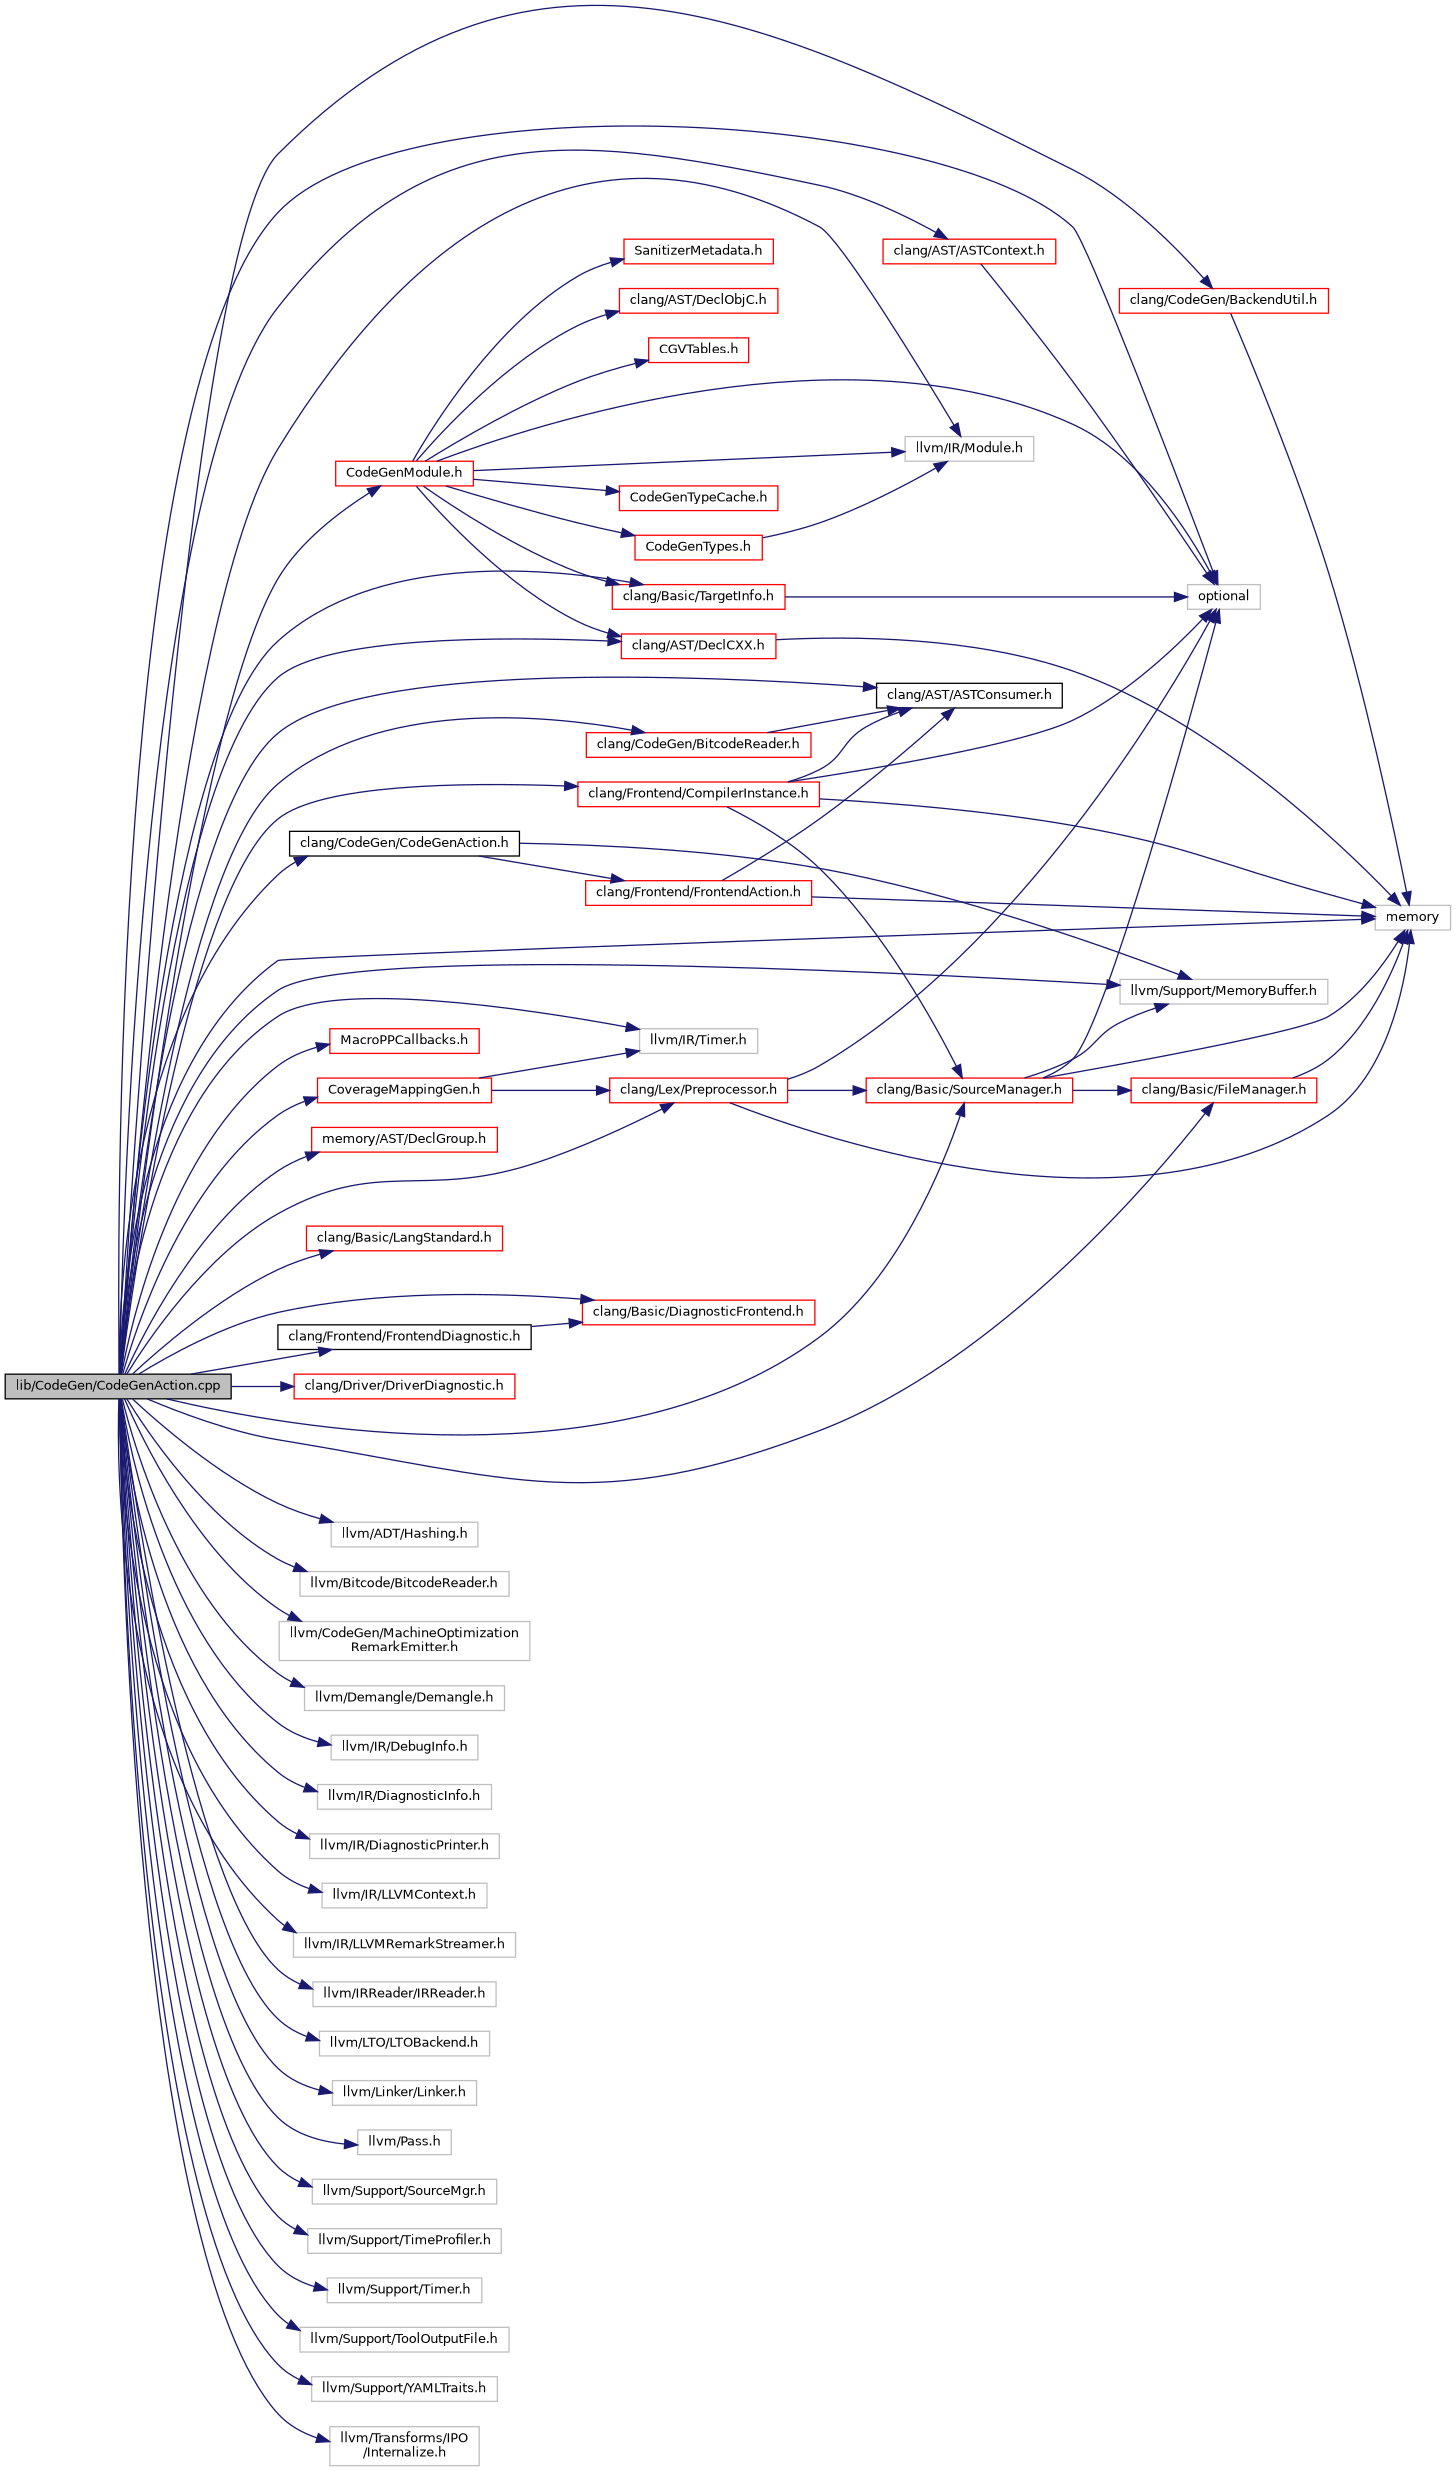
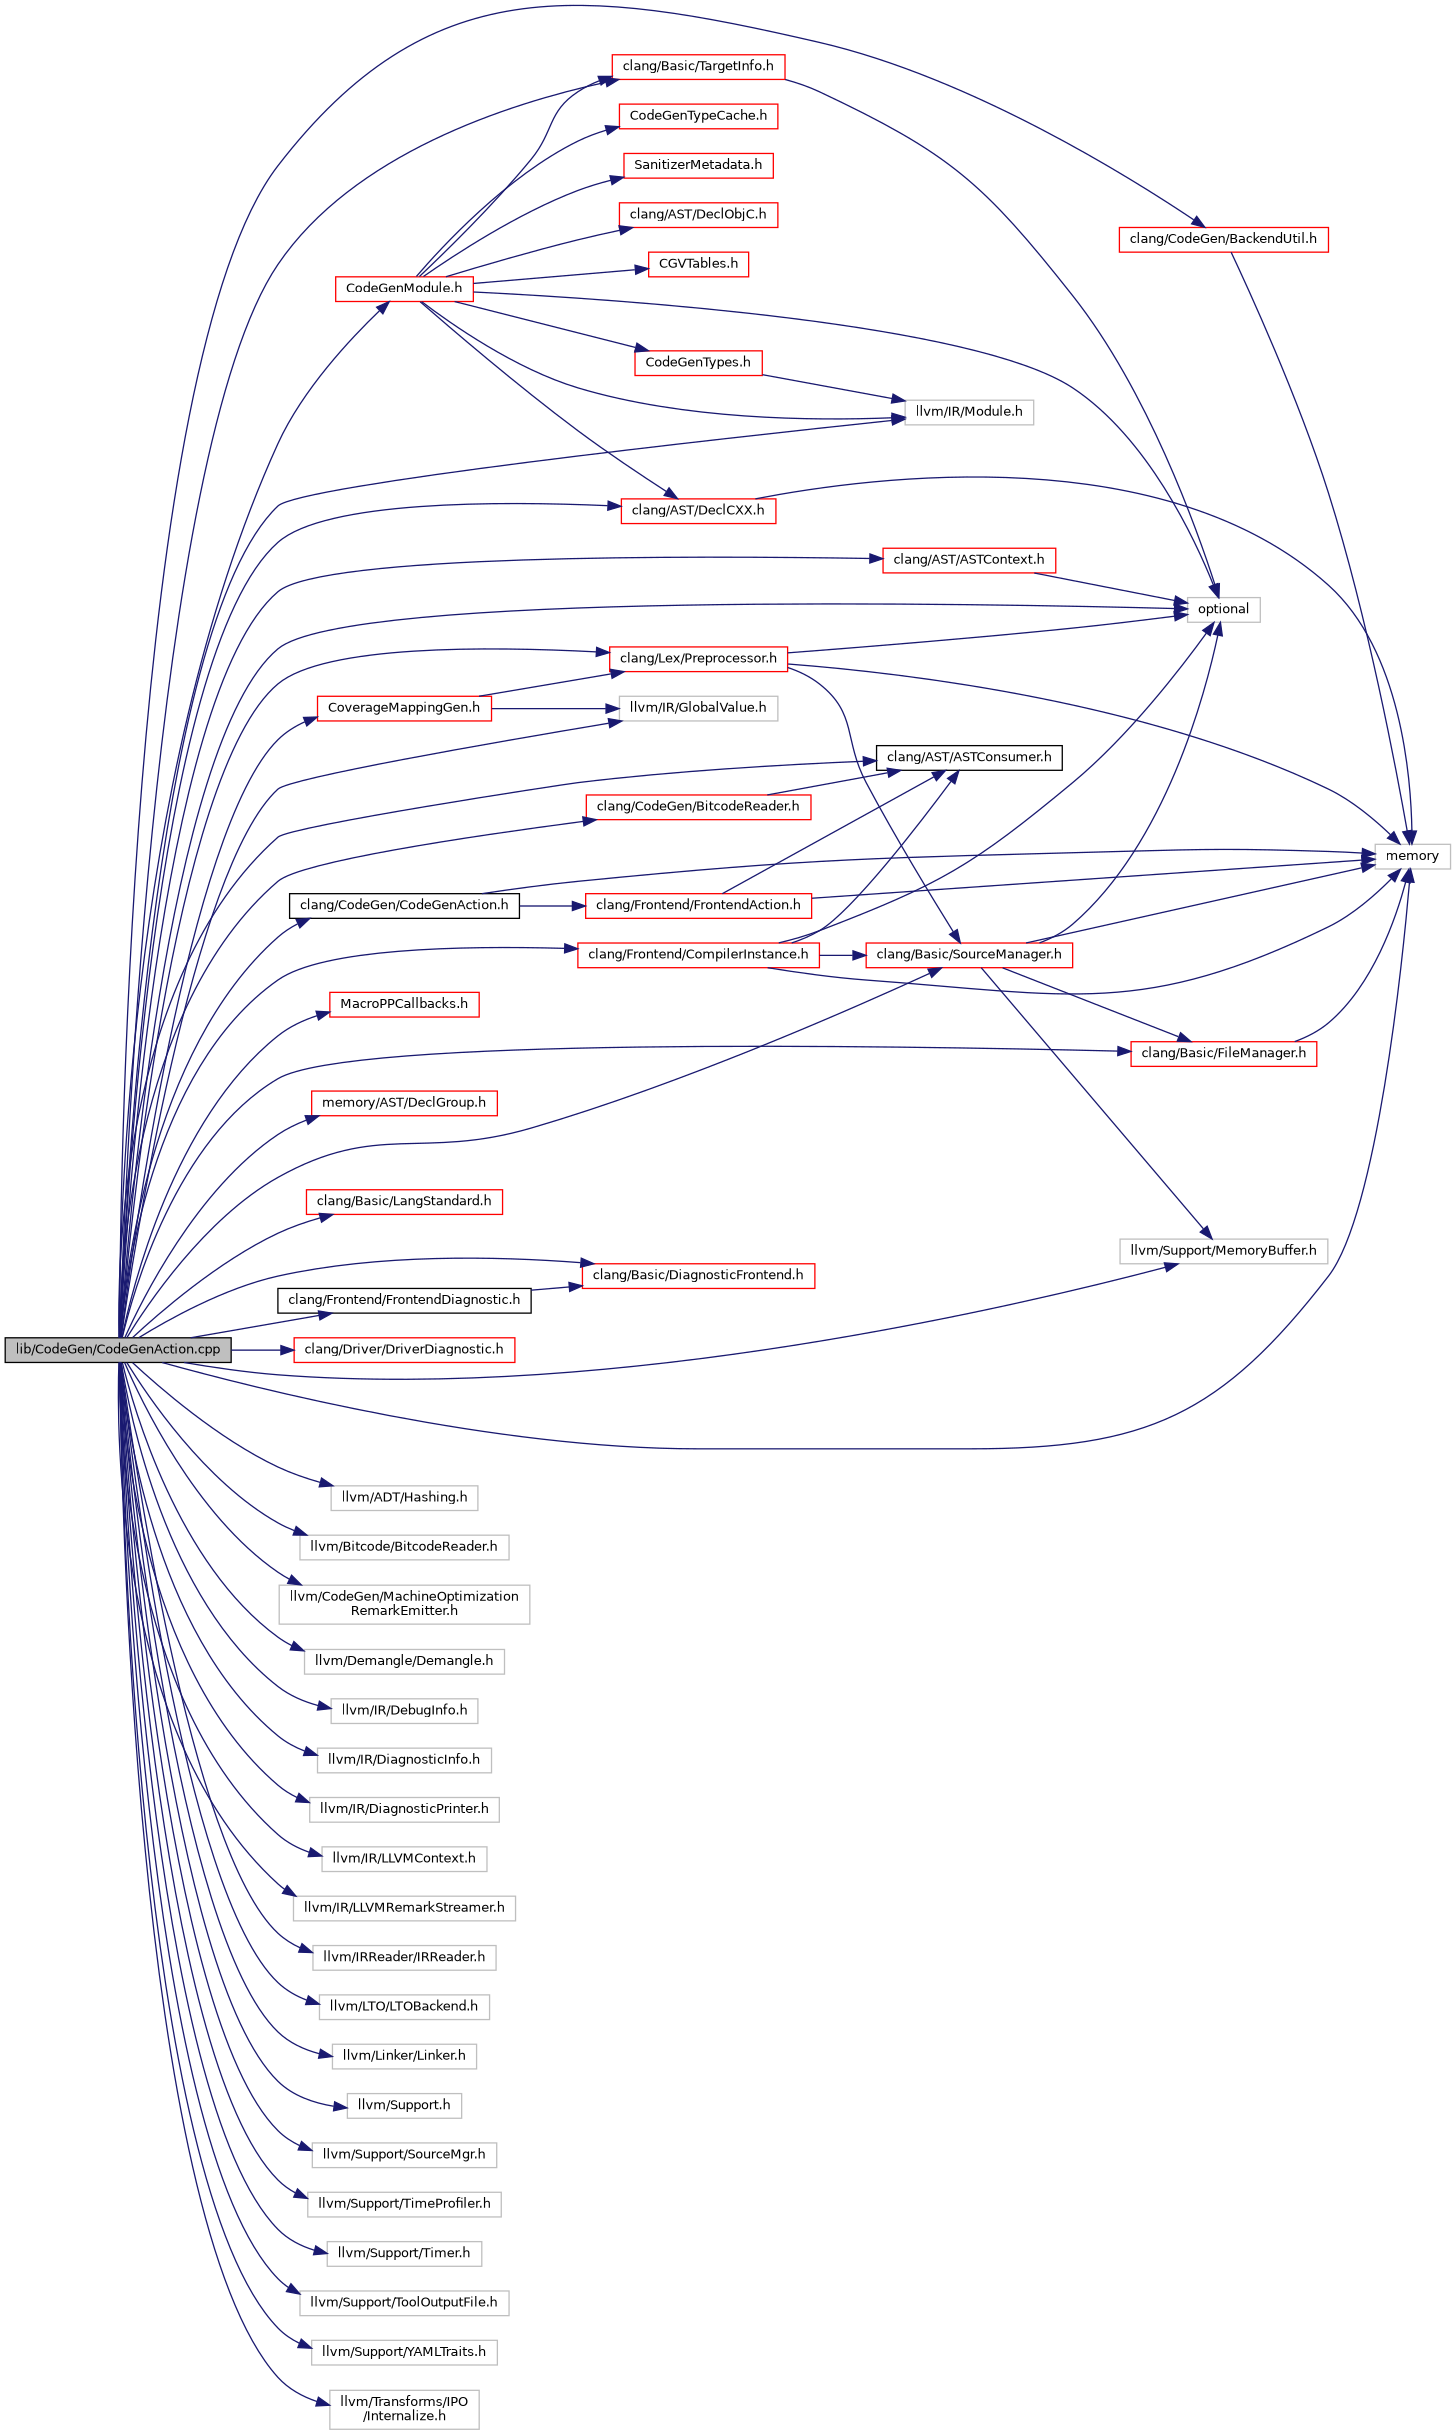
edge "clang/CodeGen/CodeGenAction.h" -> "llvm/Support/MemoryBuffer.h": now "clang/CodeGen/CodeGenAction.h" -> "memory"
node "llvm/IR/Timer.h": label "llvm/IR/Timer.h" -> "llvm/IR/GlobalValue.h"
node "llvm/Pass.h": label "llvm/Pass.h" -> "llvm/Support.h"
